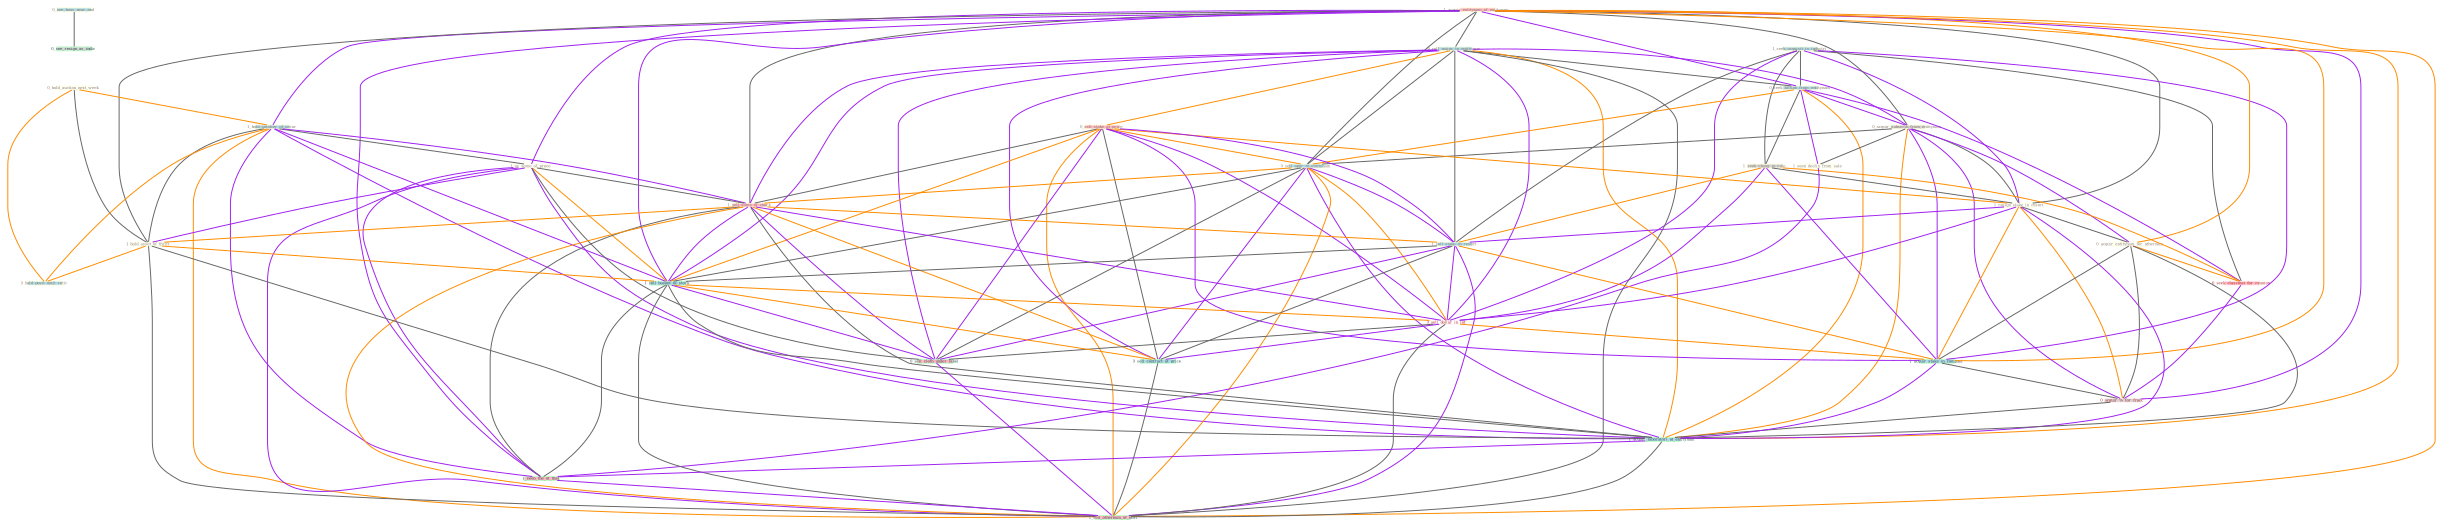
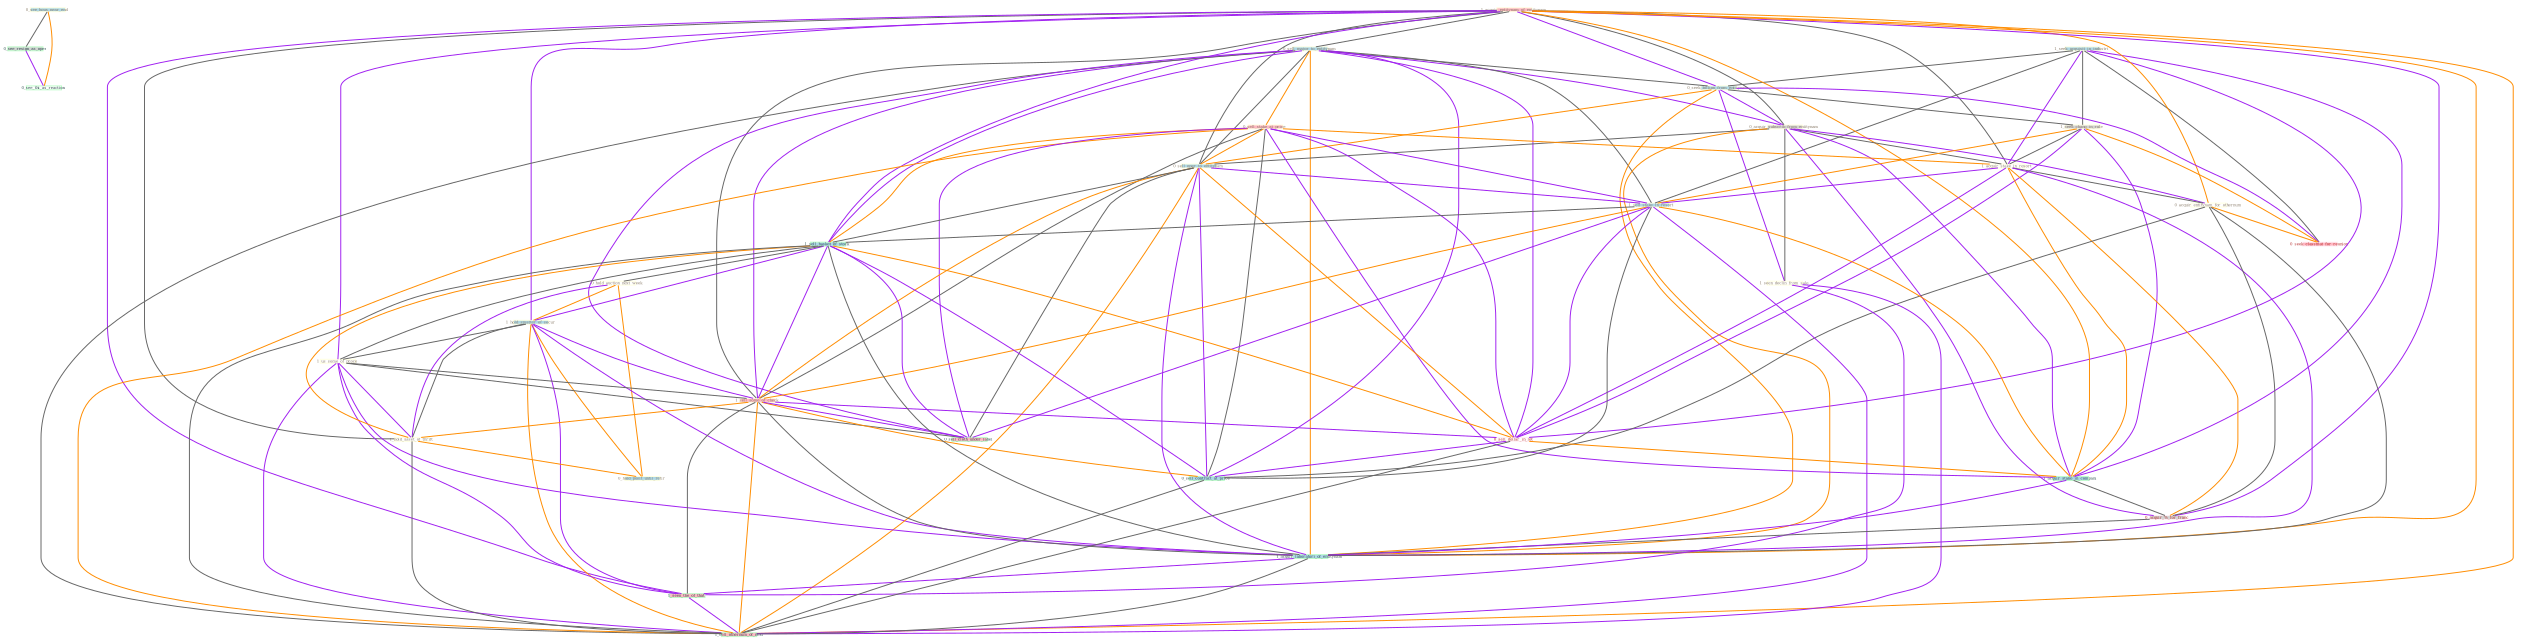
node "0_see_resign_as_indic": label "0_see_resign_as_indic" -> "0_see_resign_as_oper"
node "0_see_thi_as_reaction": added
edge "0_hold_auction_next_week" -- "1_hold_asset_of_thrift": color gray40 -> purple
node "1_resign_stake_in_resort": label "1_resign_stake_in_resort" -> "1_acquir_stake_in_resort"
edge "1_us_some_of_proce" -- "1_sell_basket_of_stock": color darkorange -> gray40
edge "0_acquir_entitynam_for_othernum" -- "1_acquir_stake_in_compani": now "0_acquir_entitynam_for_othernum" -- "0_sell_contract_at_price"
edge "1_sell_basket_of_stock" -- "0_sell_contract_at_price": color darkorange -> purple
edge "0_seek_classmat_for_reunion" -- "0_acquir_%_for_franc": removed
edge "0_sell_dollar_in_lot" -- "0_sell_cloth_under_label": removed
edge "1_sell_basket_of_stock" -- "1_seen_the_of_that": now "1_sell_basket_of_stock" -- "0_hold_auction_next_week"
edge "1_hold_asset_of_thrift" -- "1_acquir_laboratori_of_entitynam": removed
edge "0_sell_cloth_under_label" -- "1_sell_othernum_of_next": now "1_seen_declin_from_sale" -- "1_sell_othernum_of_next"
